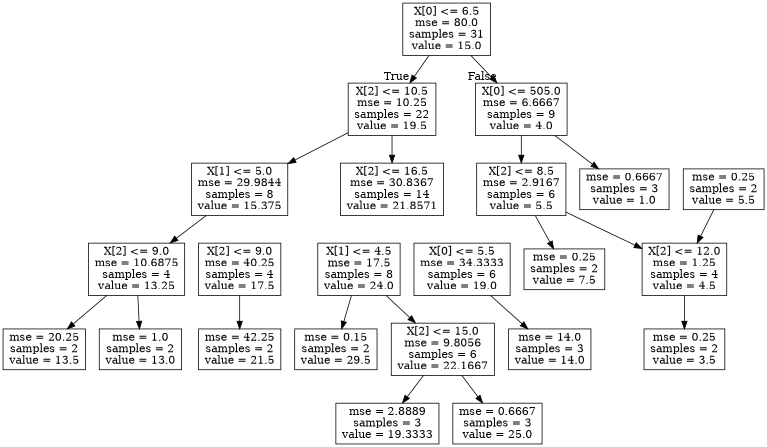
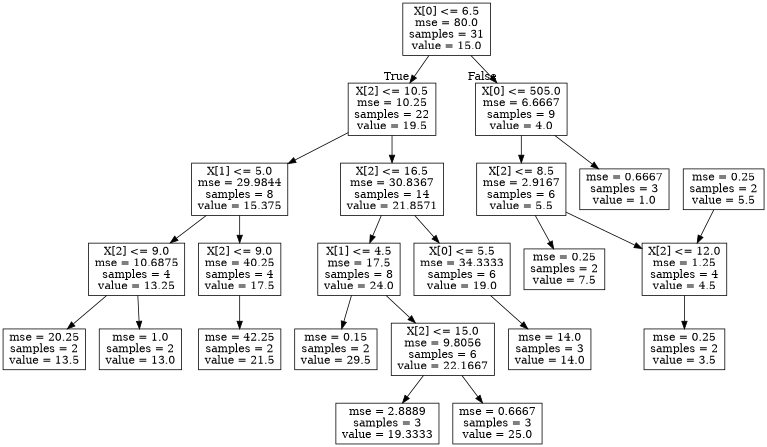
edge "X[1] <= 5.0 mse = 29.9844 samples = 8 value = 15.375" -> "X[2] <= 9.0 mse = 40.25 samples = 4 value = 17.5": added
edge "X[2] <= 16.5 mse = 30.8367 samples = 14 value = 21.8571" -> "X[1] <= 4.5 mse = 17.5 samples = 8 value = 24.0": added
edge "X[2] <= 16.5 mse = 30.8367 samples = 14 value = 21.8571" -> "X[0] <= 5.5 mse = 34.3333 samples = 6 value = 19.0": added
